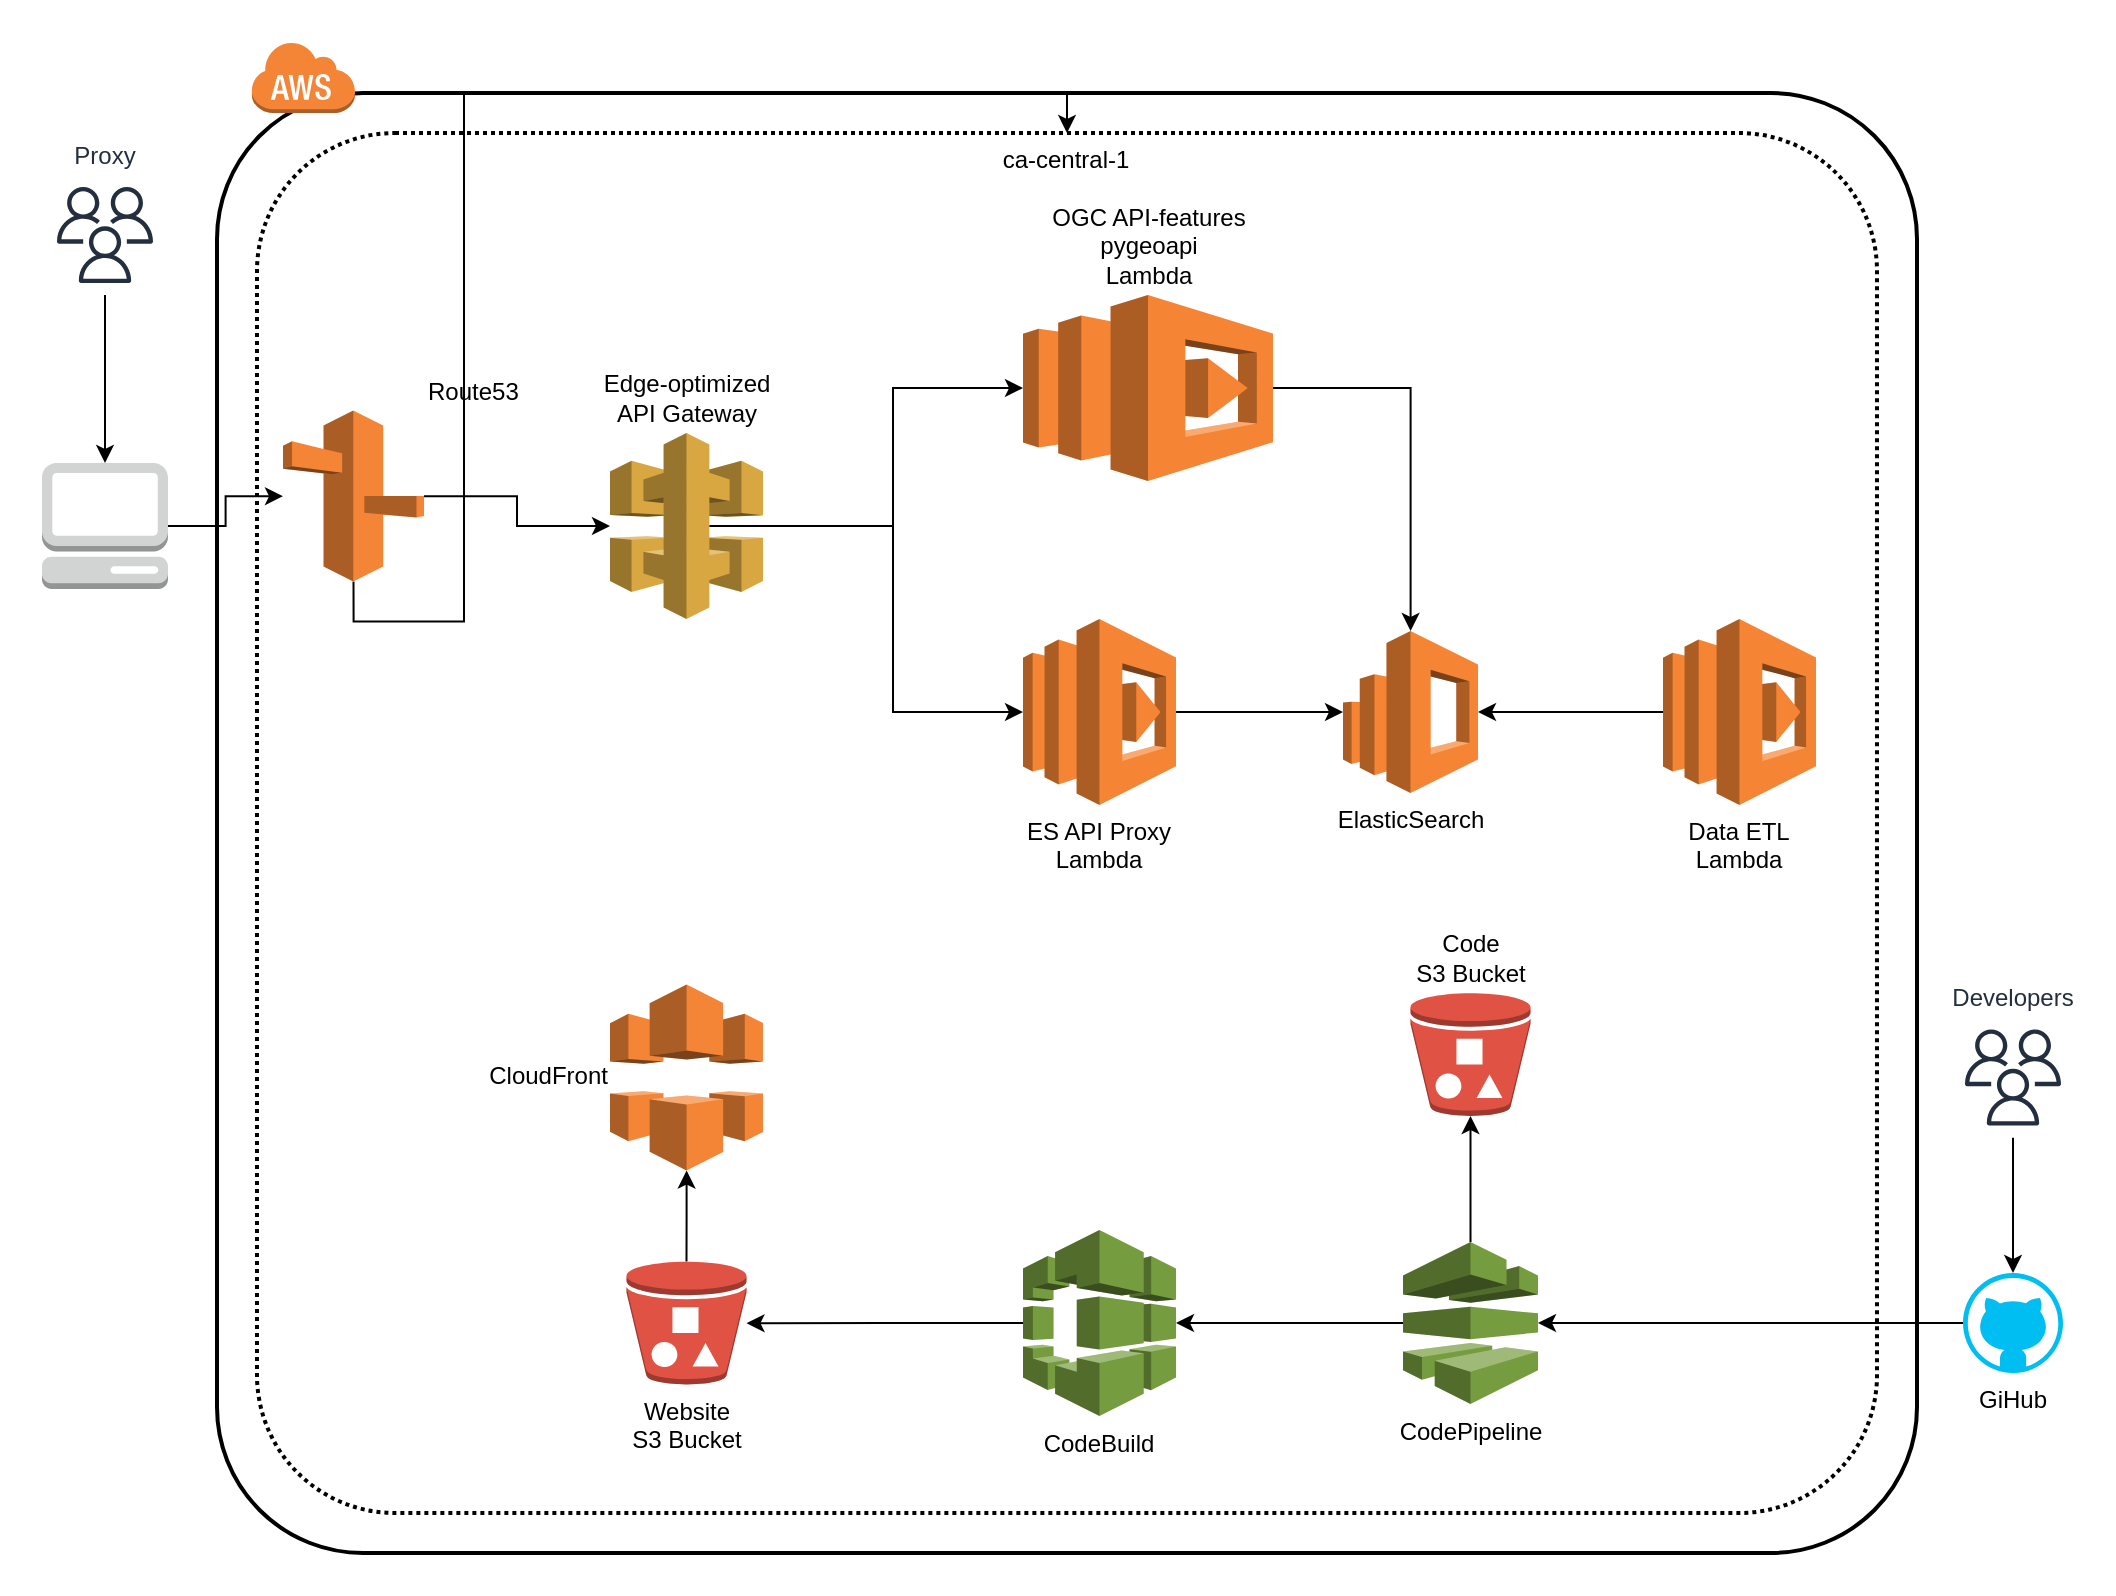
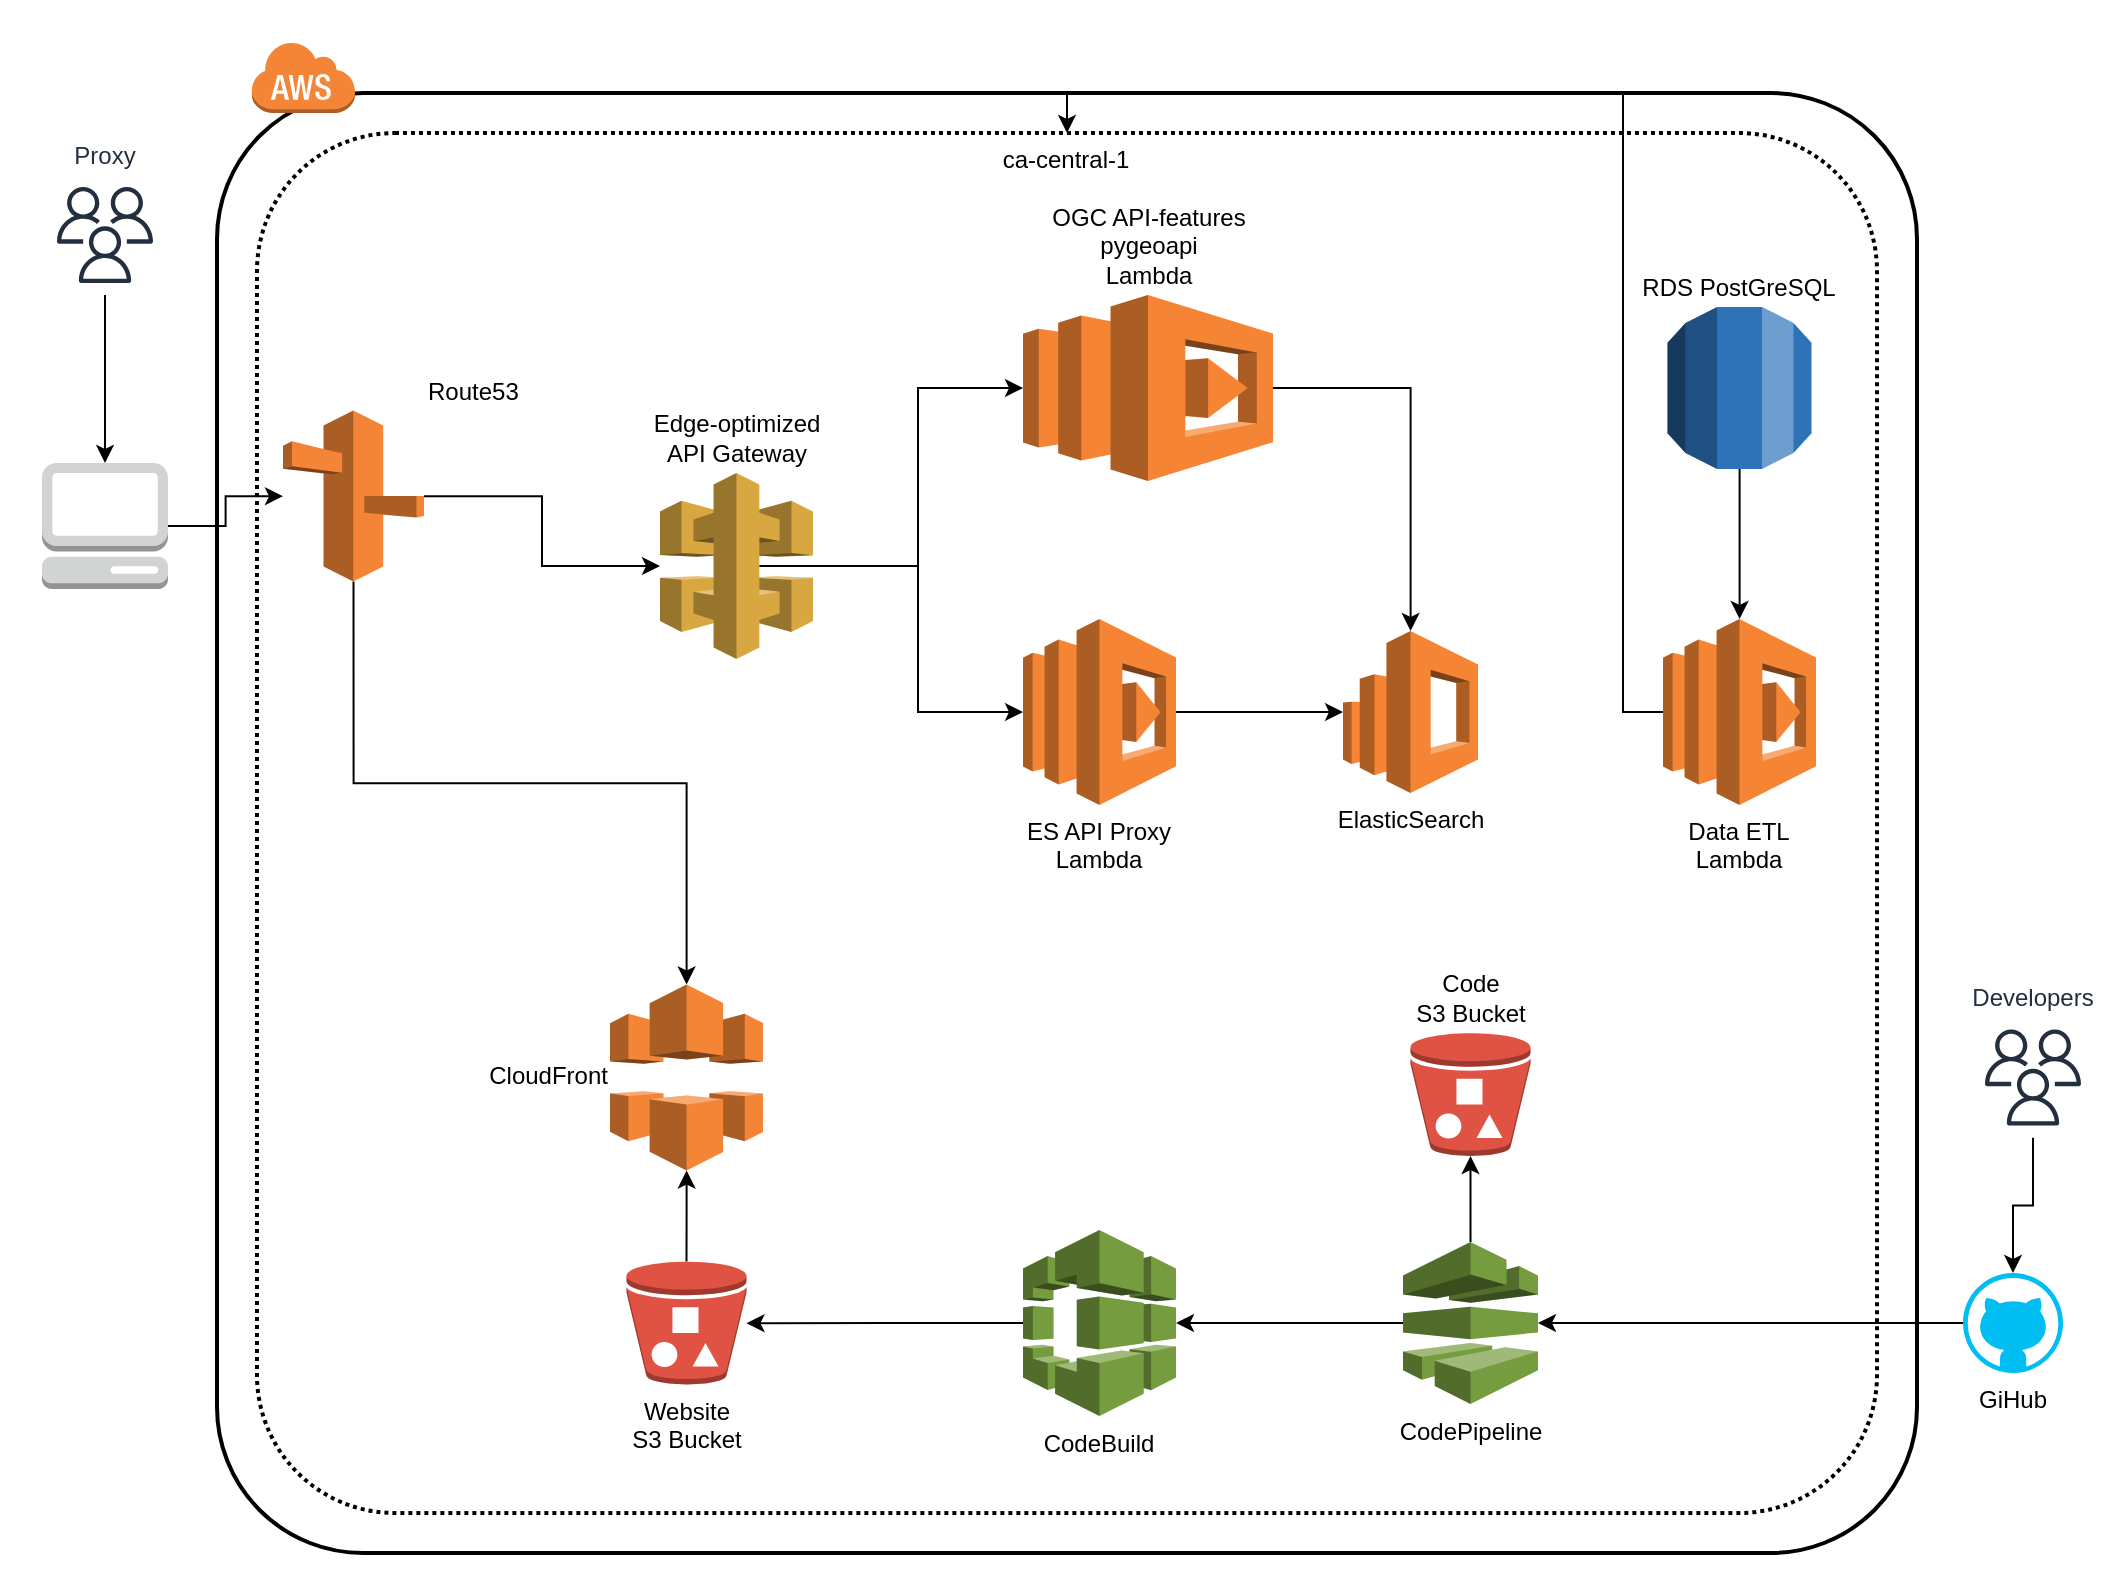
node "RDS PostGreSQL": added
edge "Route53" -> "ca-central-1": now "Route53" -> "CloudFront"
node "Edge-optimized API Gateway": moved (687, 526) -> (737, 566)
edge "RDS PostGreSQL" -> "Data ETL Lambda": added
edge "Data ETL Lambda" -> "ElasticSearch": now "Data ETL Lambda" -> "ca-central-1"
node "Code S3 Bucket": moved (1471, 1055) -> (1471, 1095)
node "Developers": moved (2013, 1078) -> (2033, 1078)
